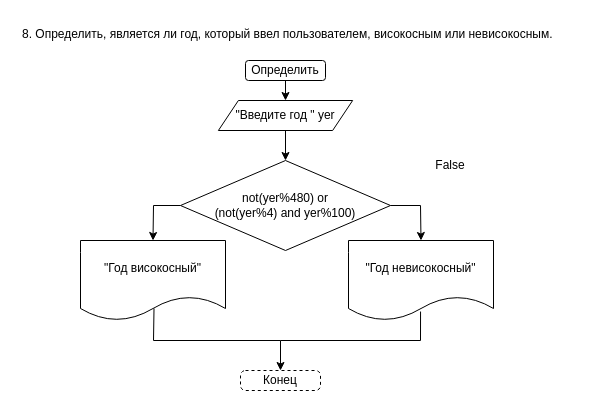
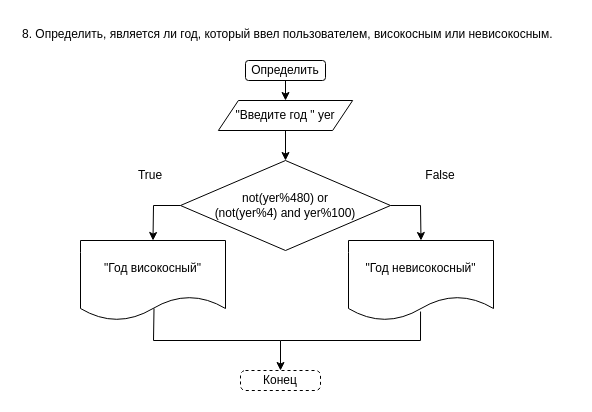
node "False": moved (451, 166) -> (441, 176)
node "True": added
